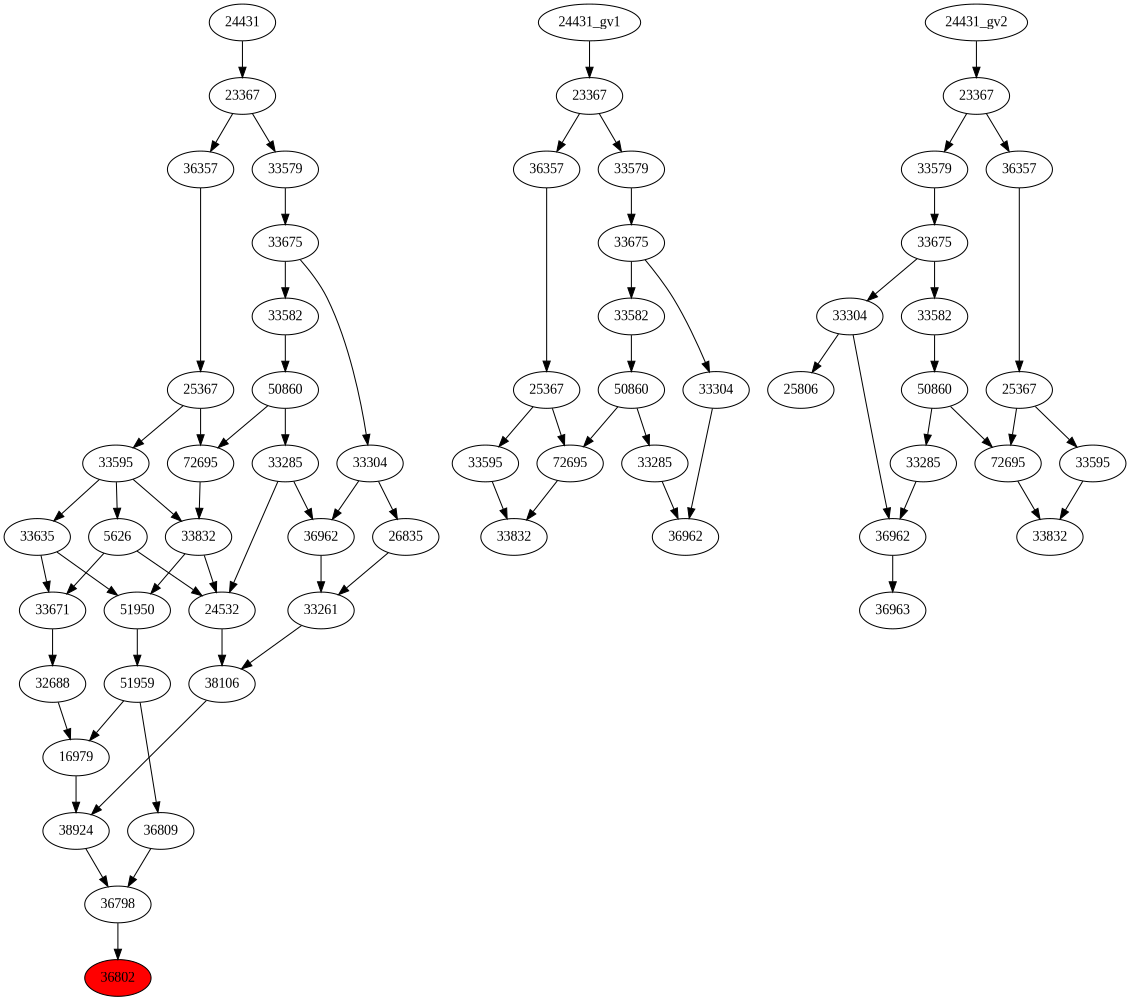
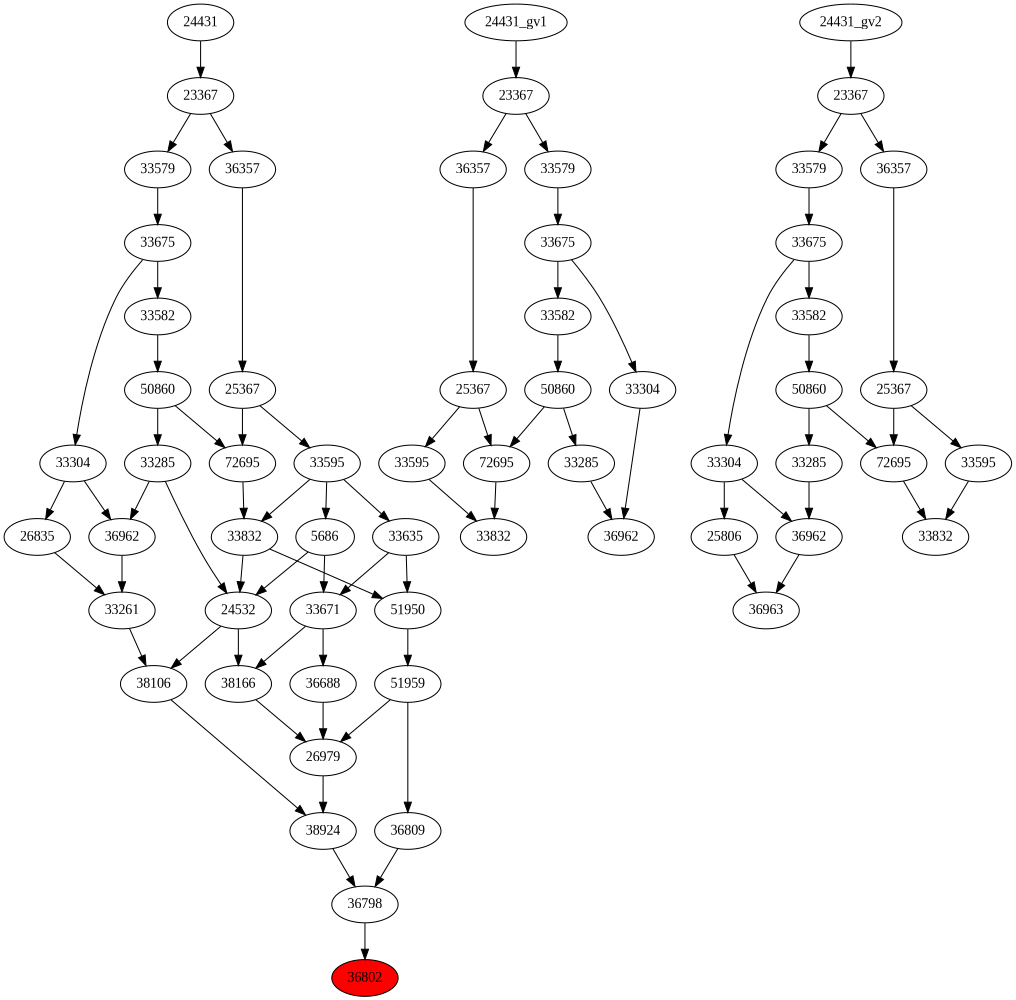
node "5626": label "5626" -> "5686"
edge "25806" -> "36963": added
node "32688": label "32688" -> "36688"
node "38166": added
node "16979": label "16979" -> "26979"
